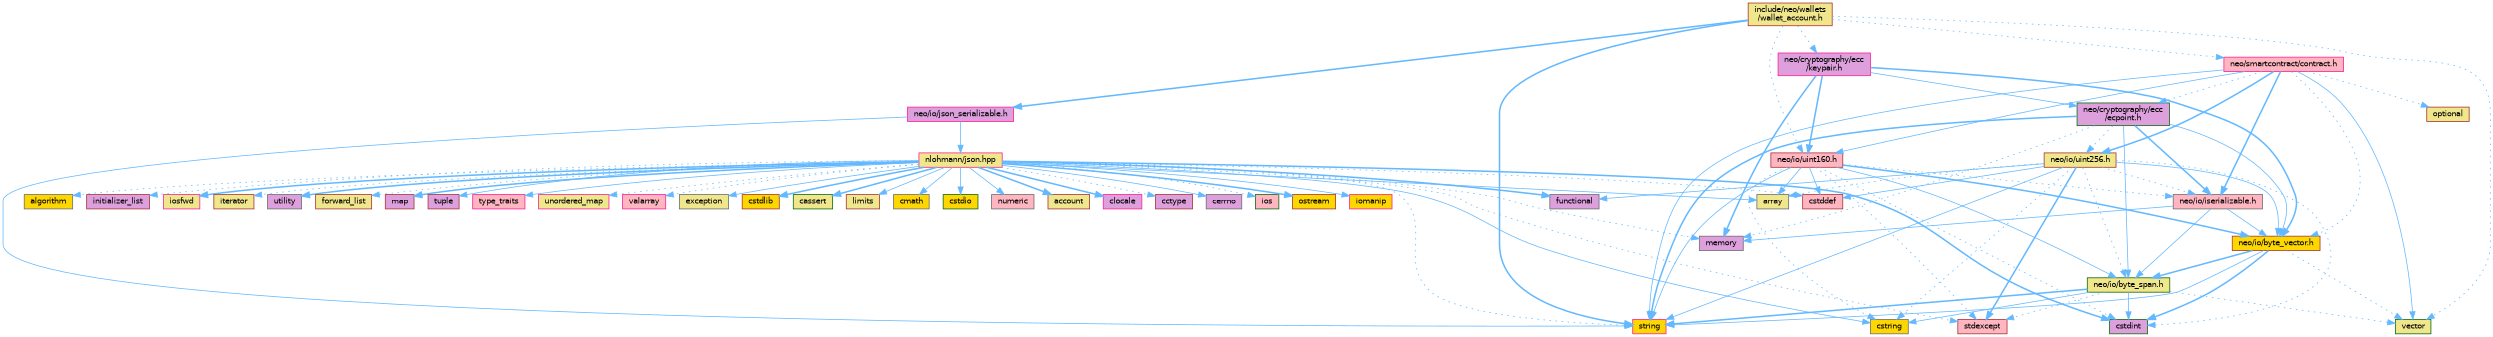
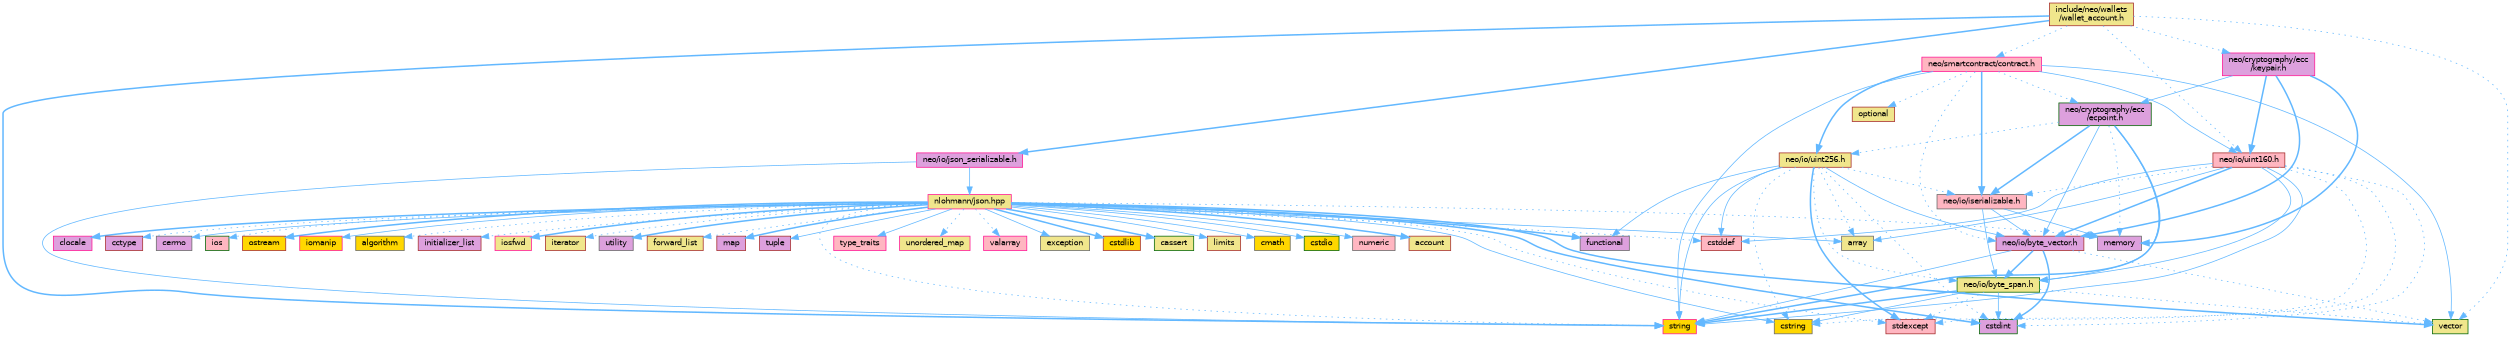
node "neo/io/byte_vector.h": fillcolor gold -> plum
edge "nlohmann/json.hpp" -> "vector": added
